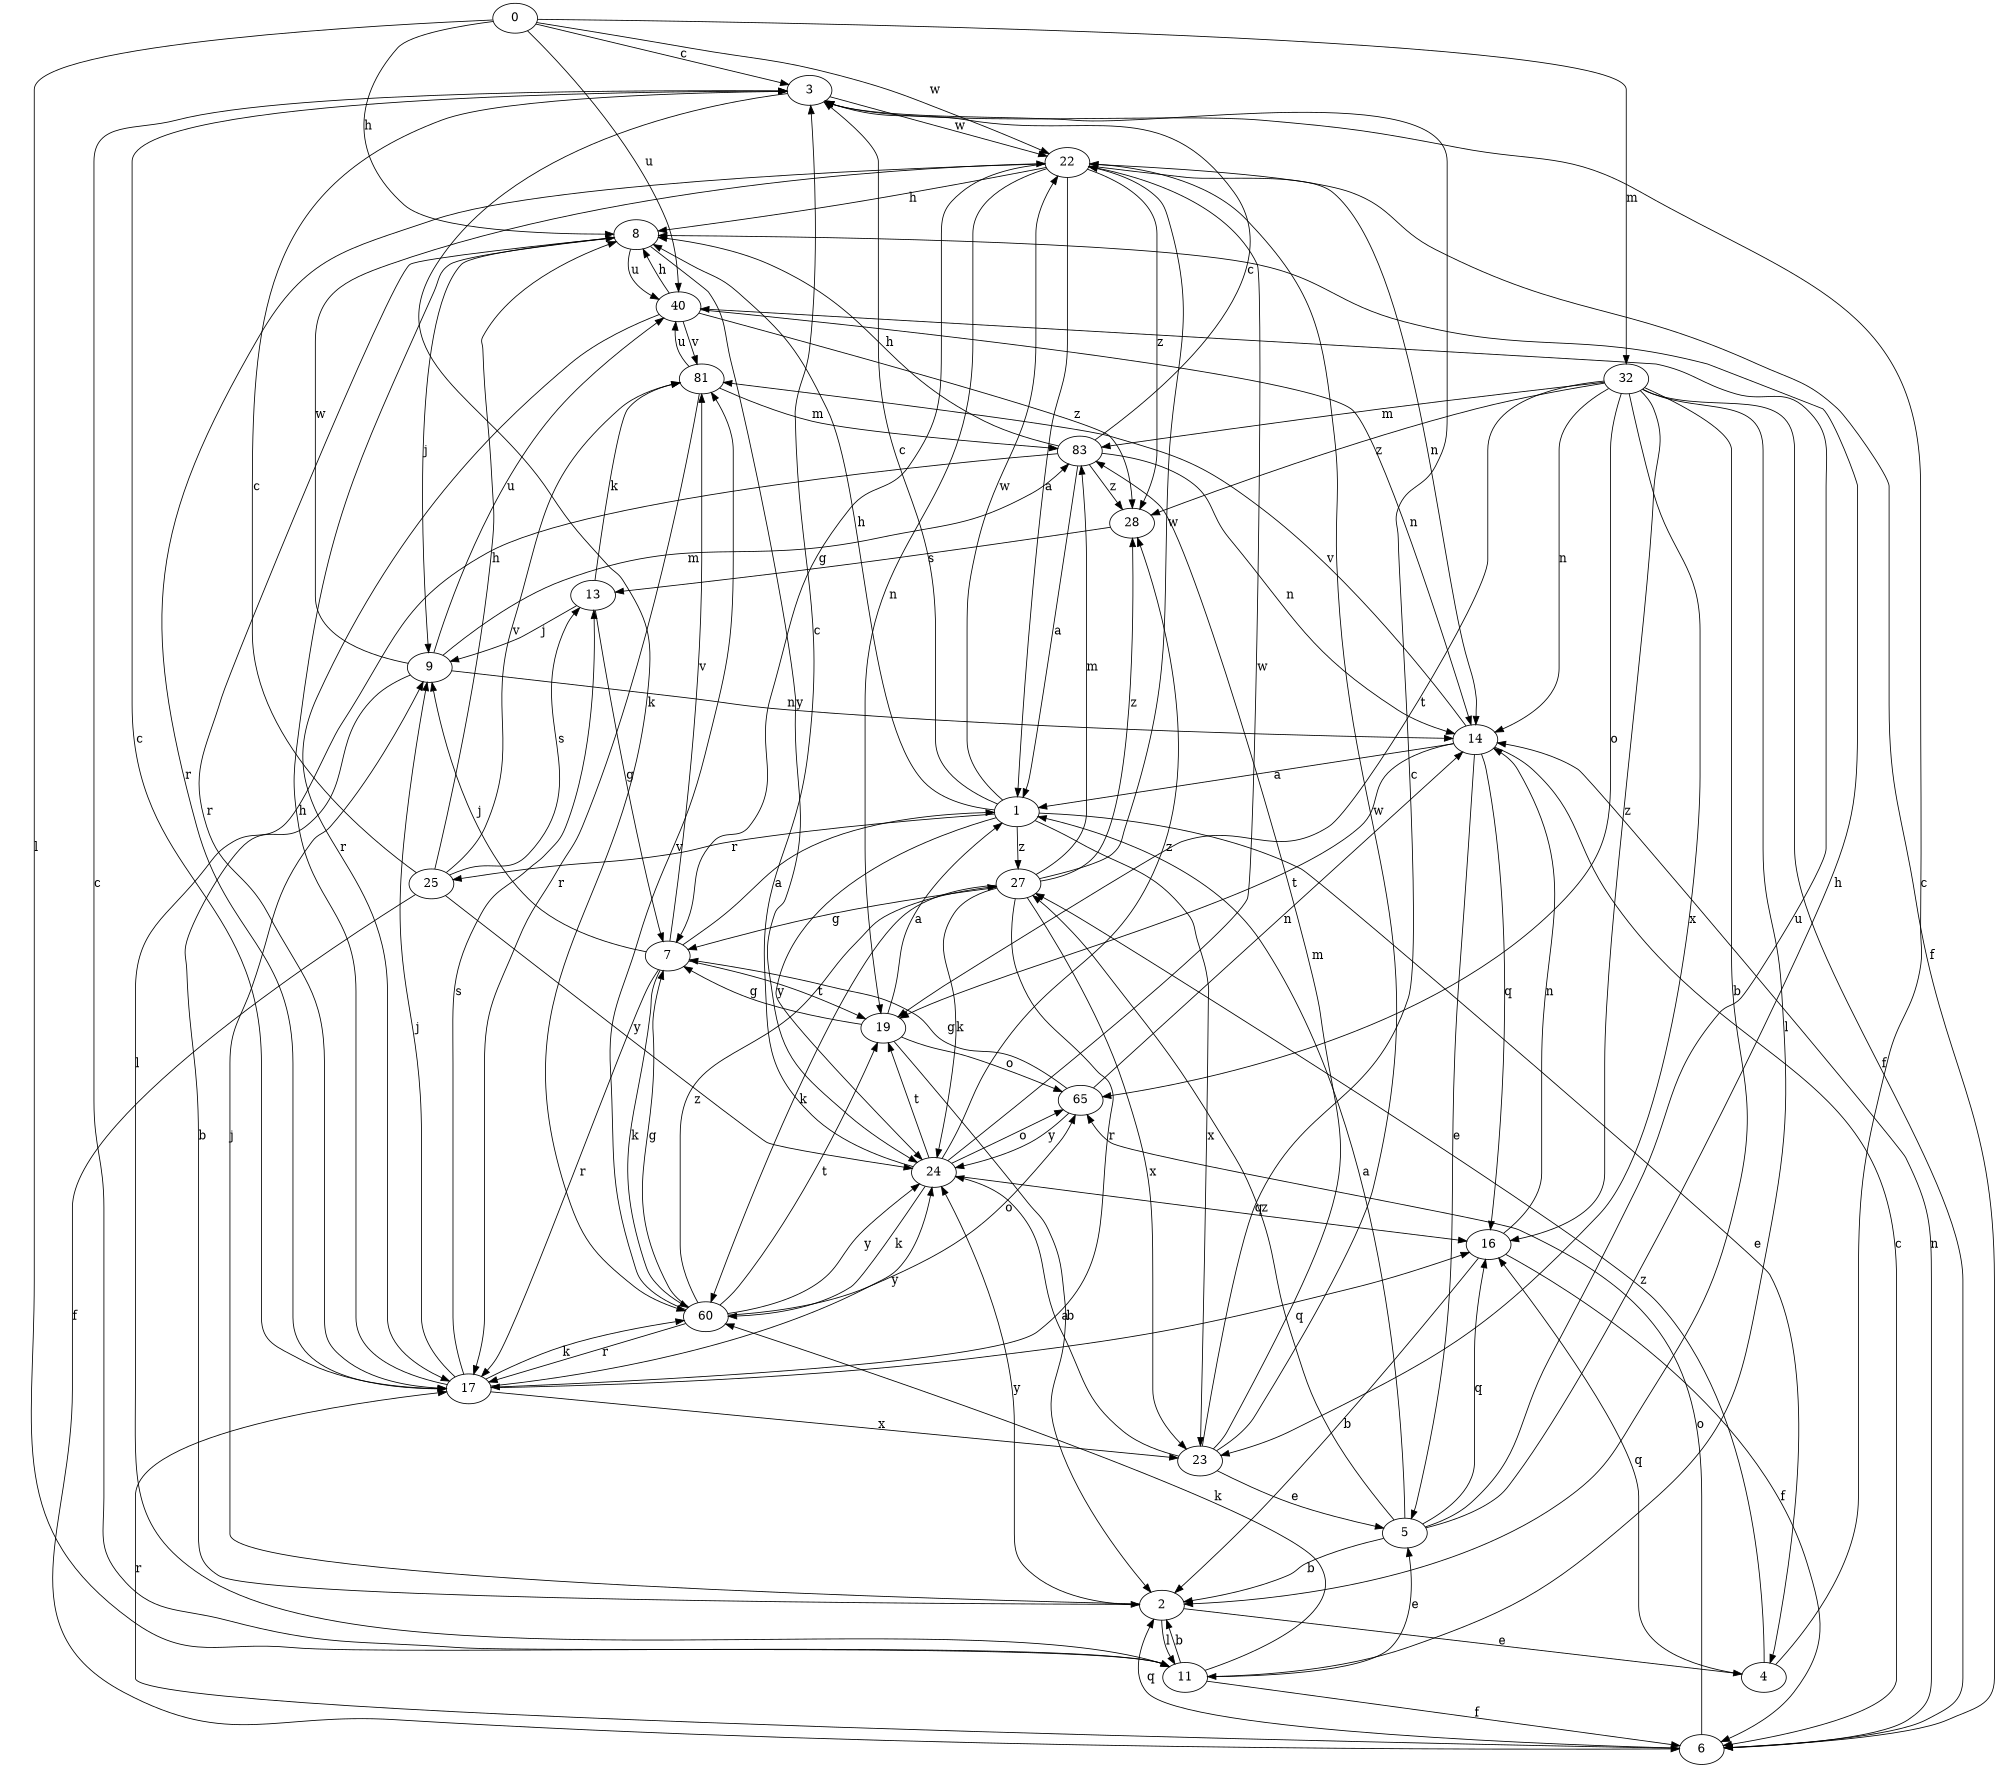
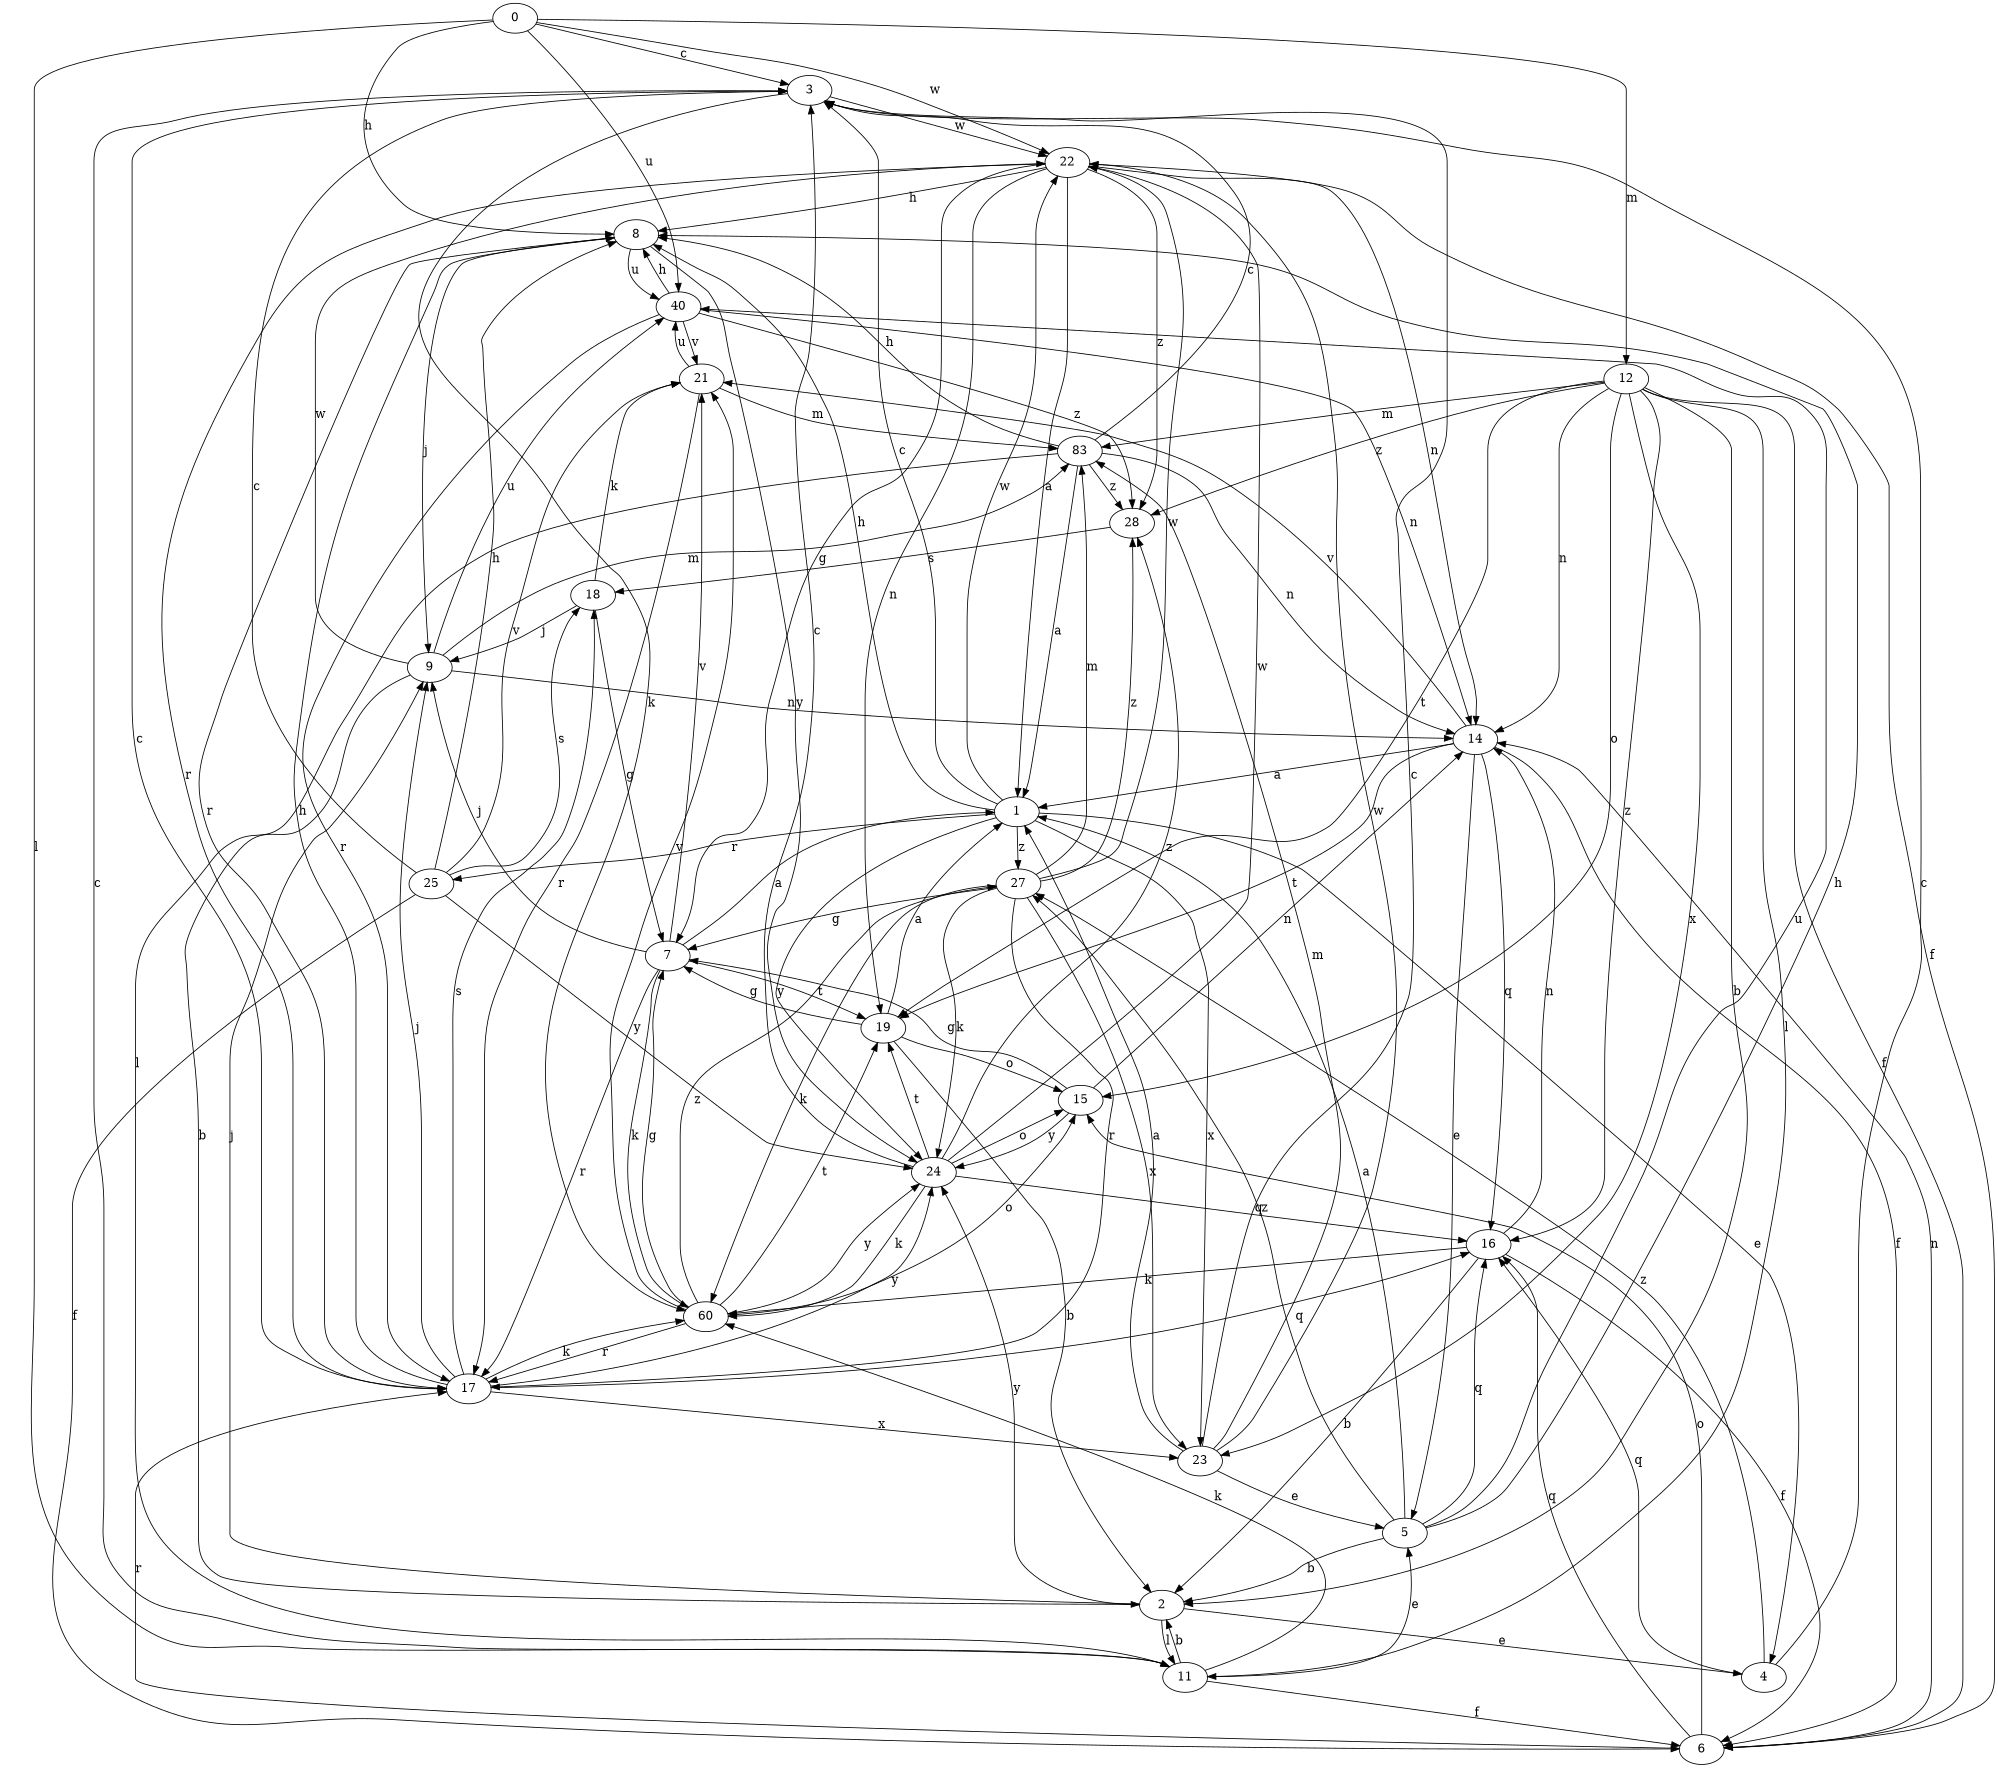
node "81": label "81" -> "21"
node "32": label "32" -> "12"
node "13": label "13" -> "18"
node "65": label "65" -> "15"
edge "14" -> "6": label "c" -> "f"
edge "16" -> "60": added, label "k"
edge "23" -> "24": now "23" -> "1"
edge "6" -> "2": now "6" -> "16"
